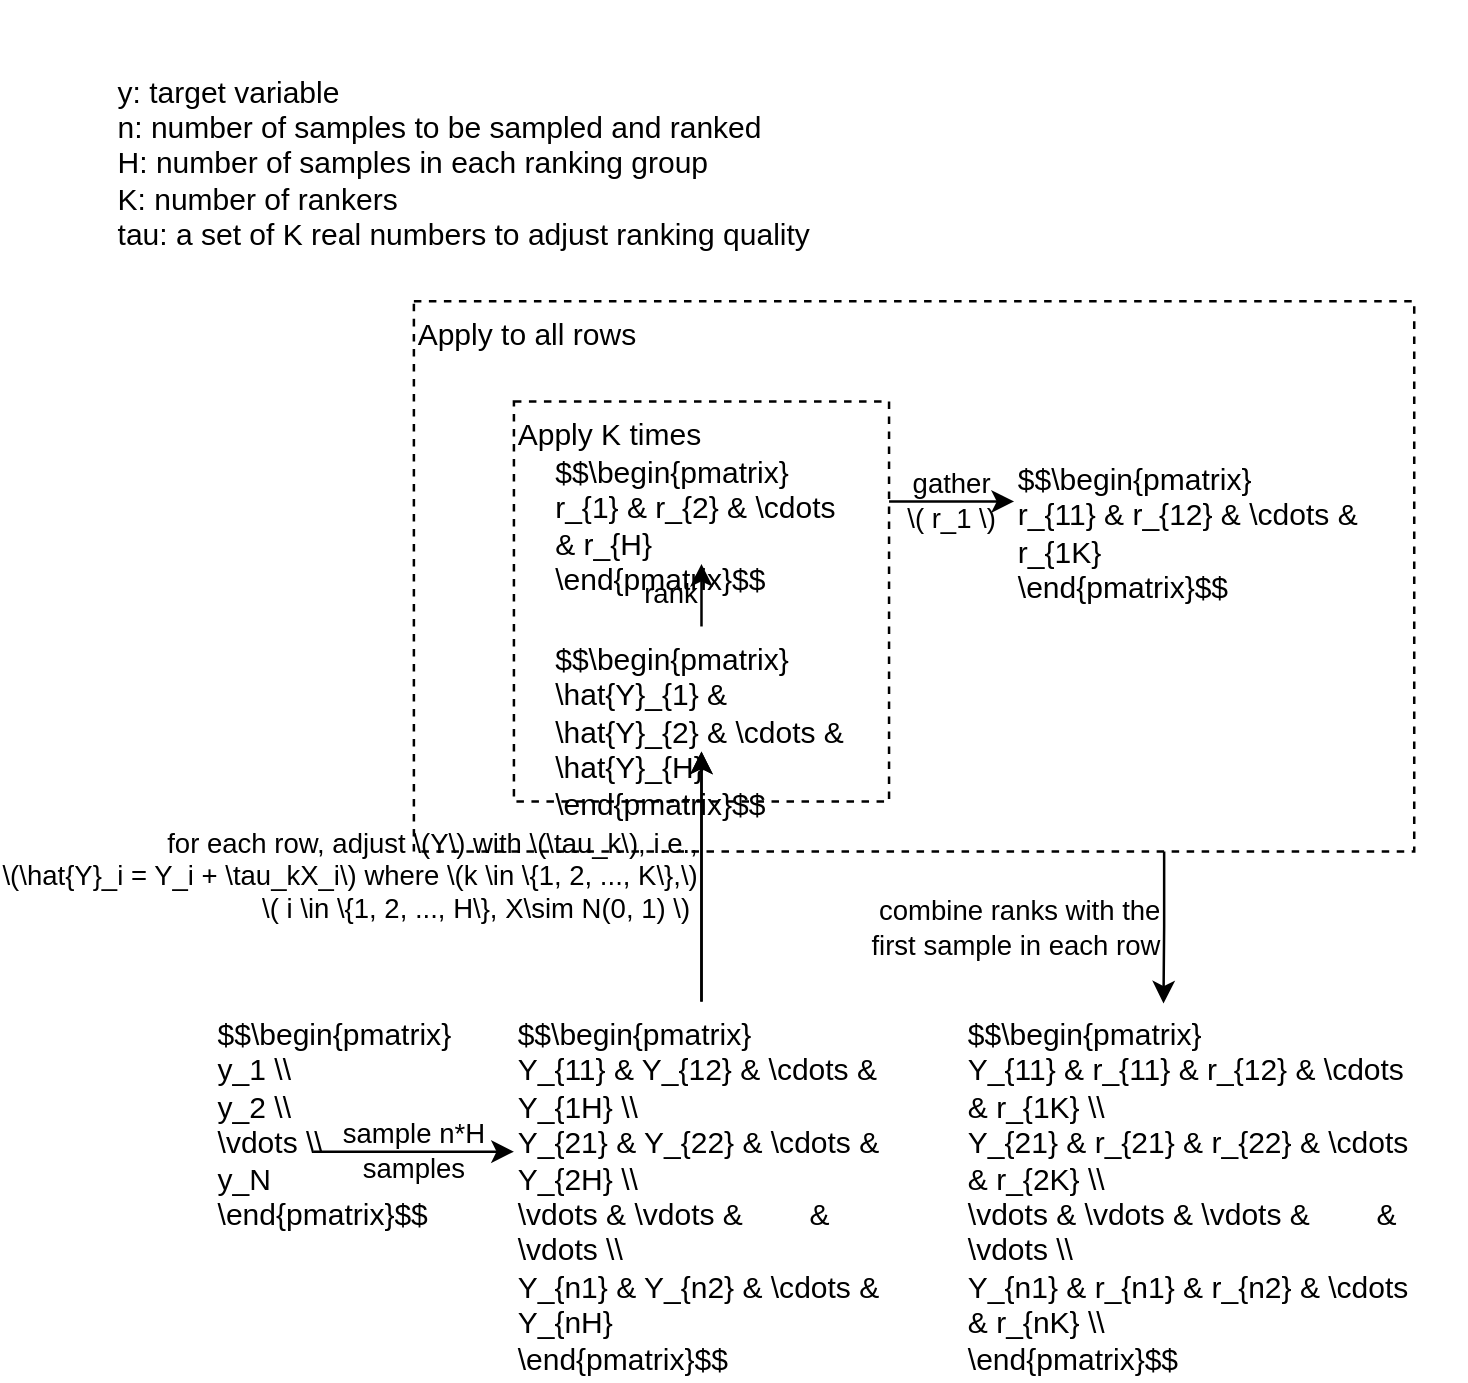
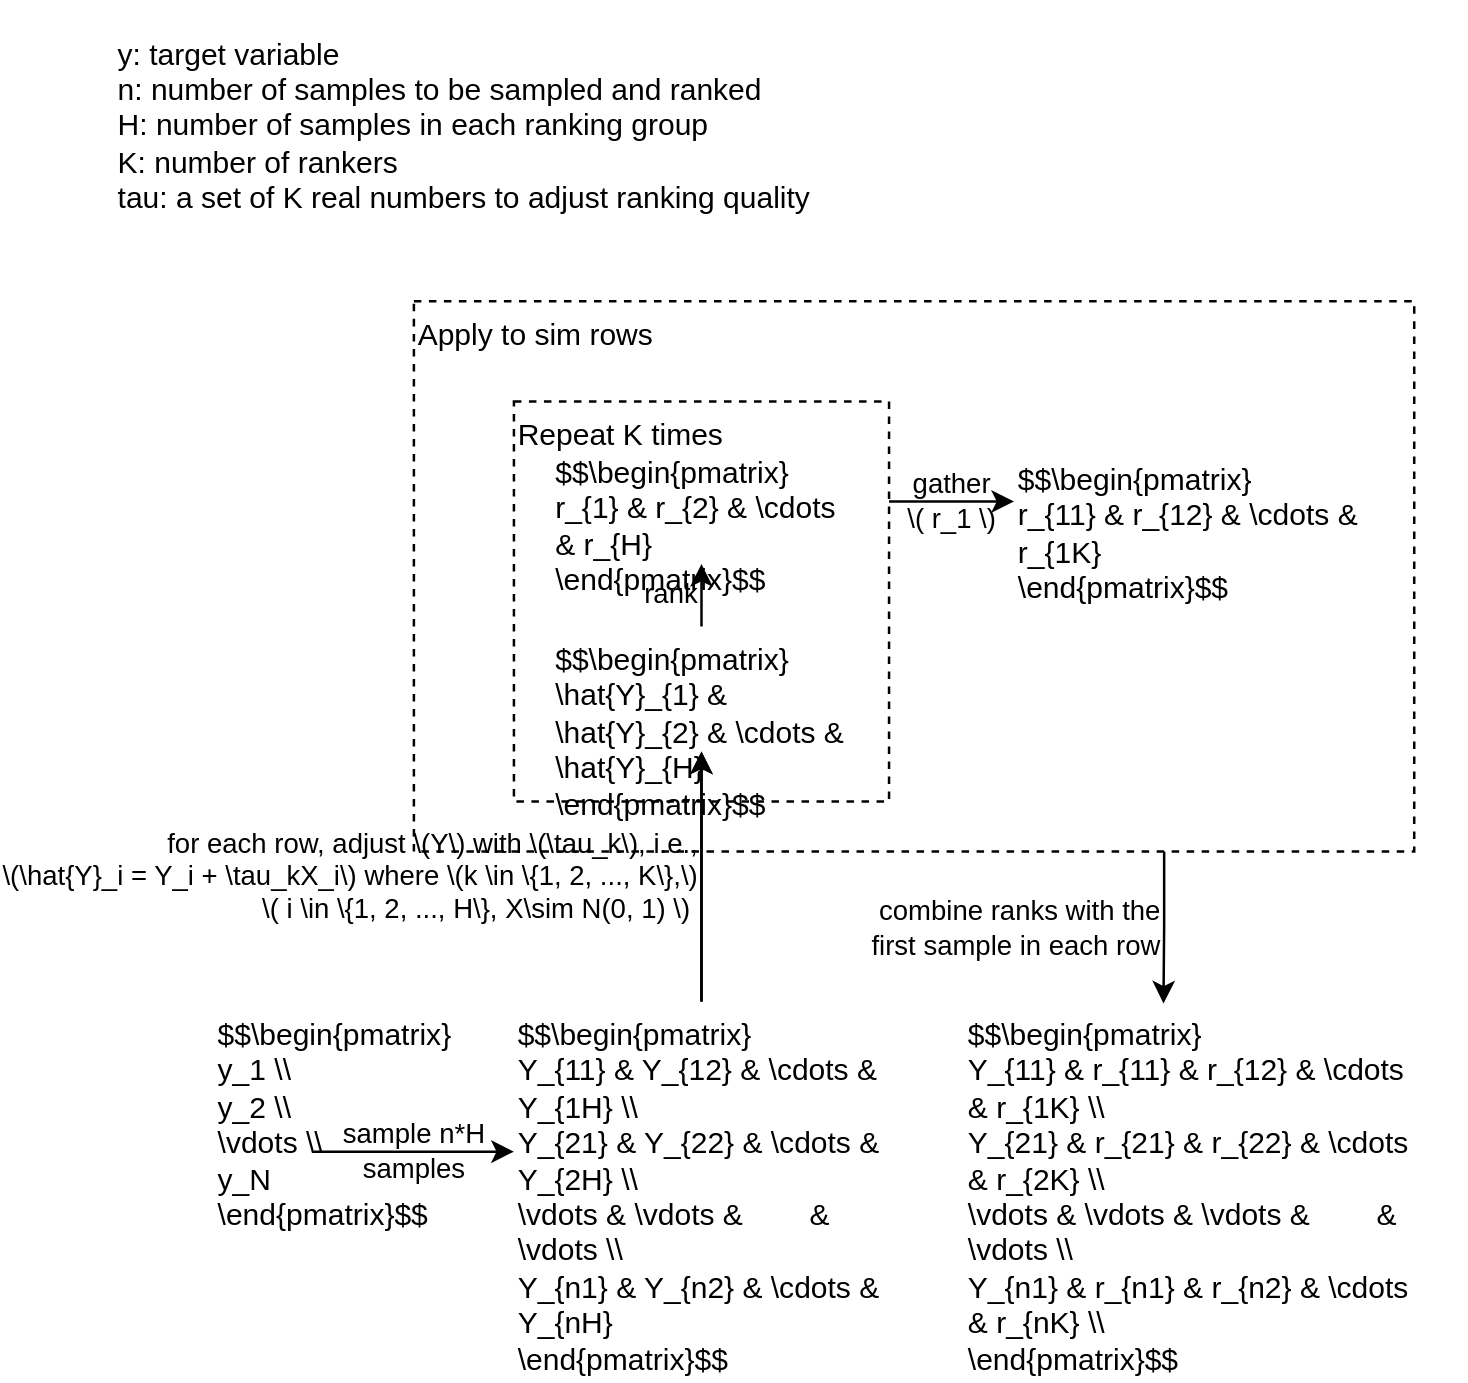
node "y: target variable n: number of samples to be sampled and ranked H: number of samples in each ranking group K: number of rankers tau: a set of K real numbers to adjust ranking quality": moved (489, 164) -> (489, 126)
node "Apply to all rows": label "Apply to all rows" -> "Apply to sim rows"
node "Apply K times": label "Apply K times" -> "Repeat K times"
